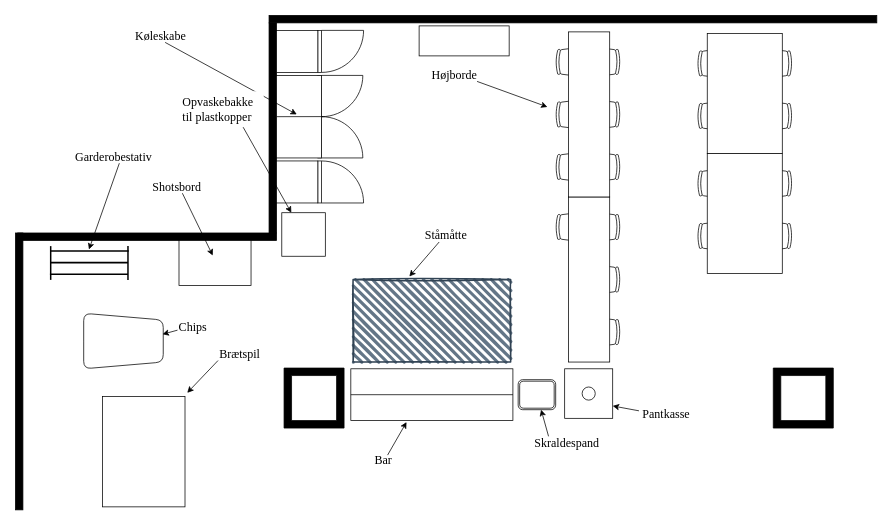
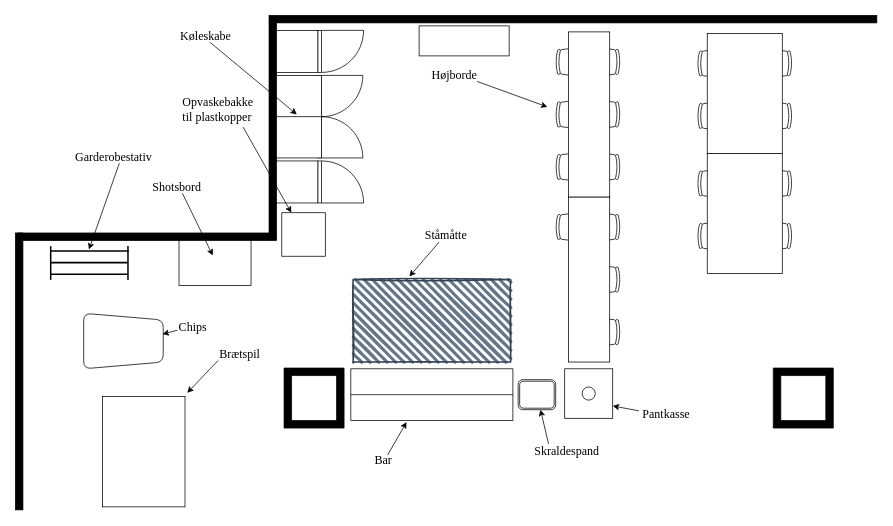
node "Køleskabe": moved (165, 36) -> (210, 36)
node "Skraldespand": moved (564, 443) -> (564, 450)
